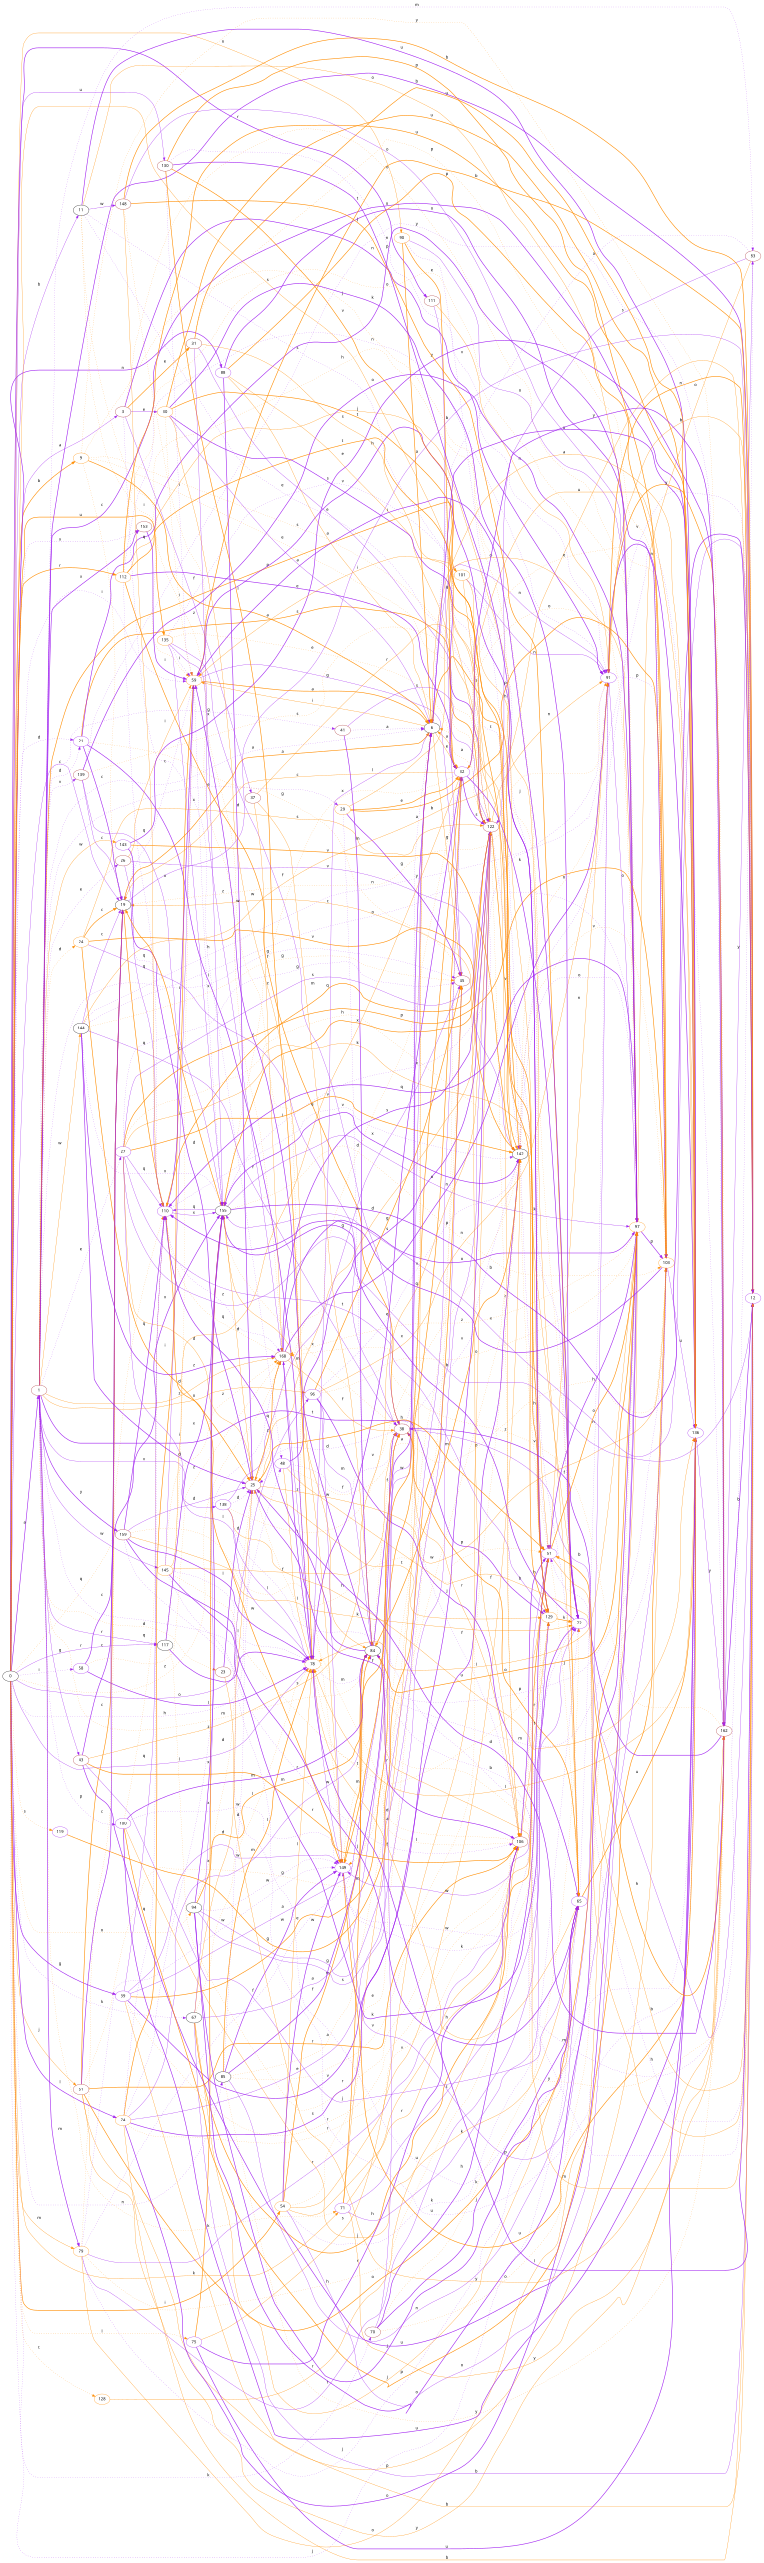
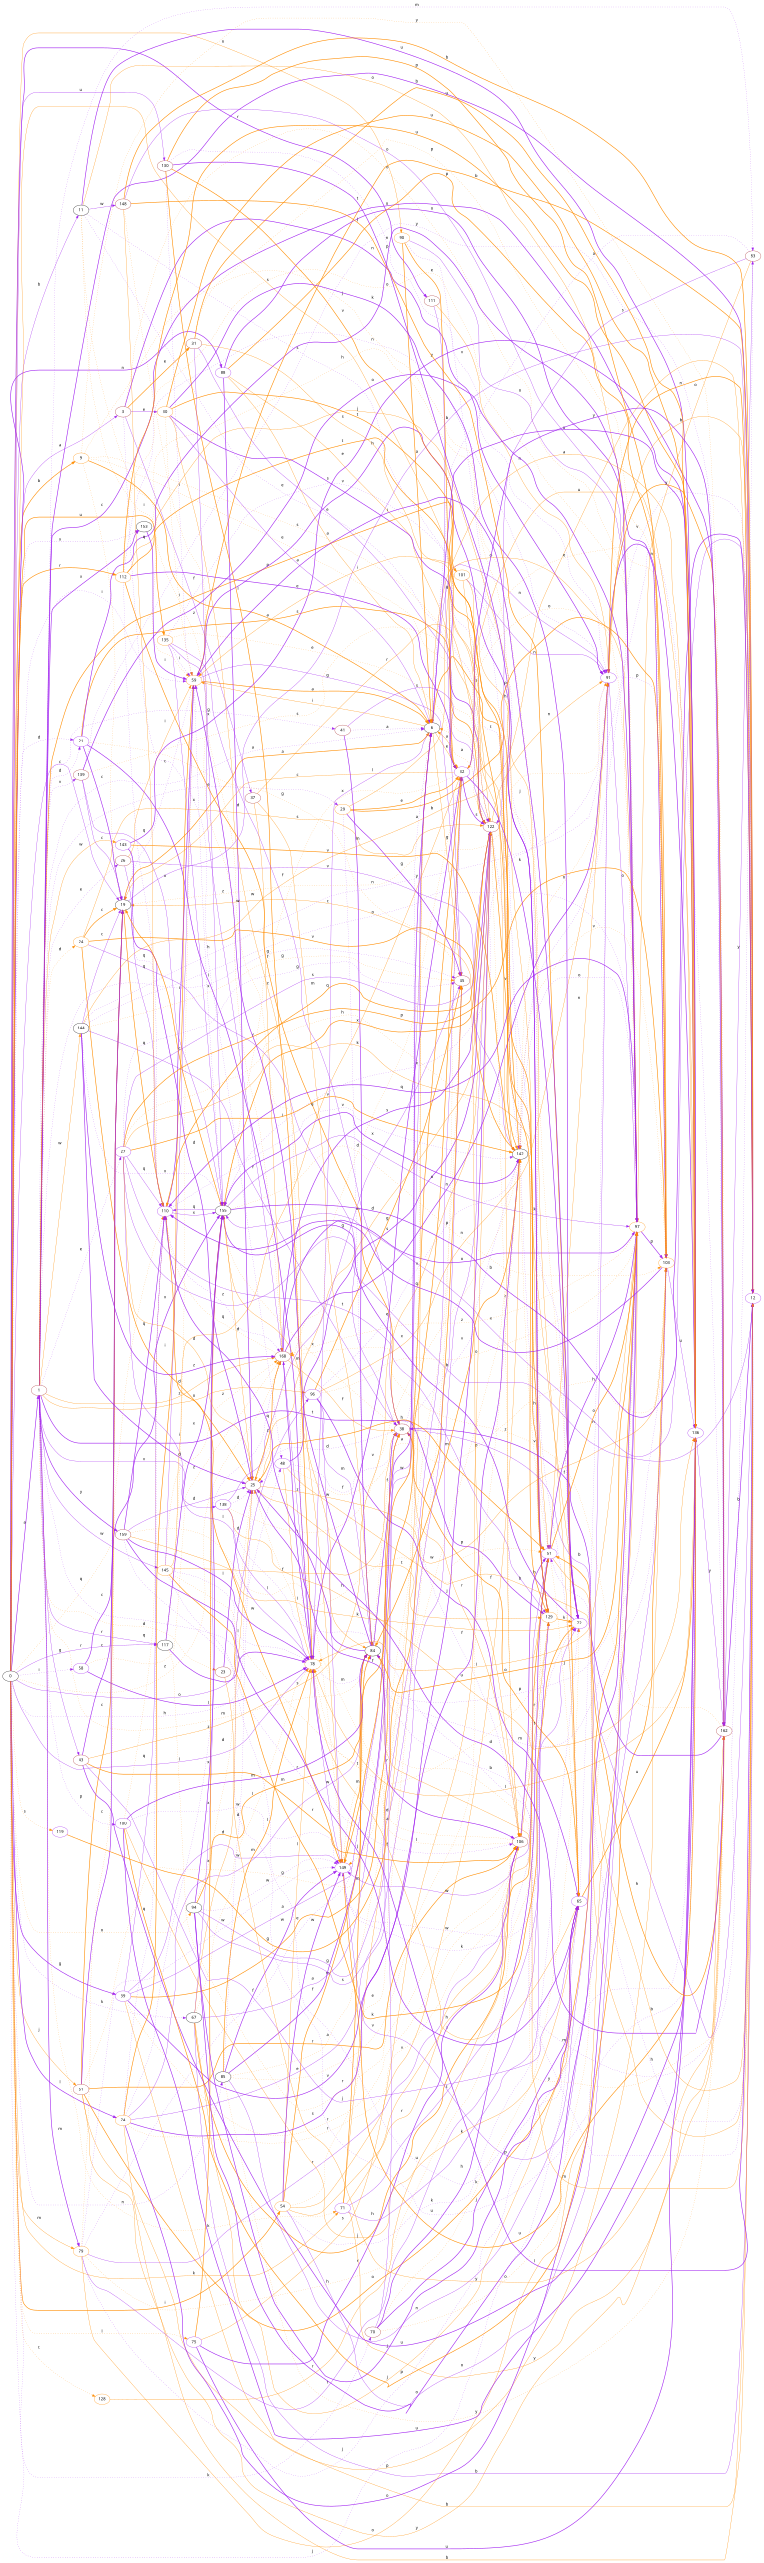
node "153": color brown -> black
edge "145" -> "72": color purple -> darkorange
